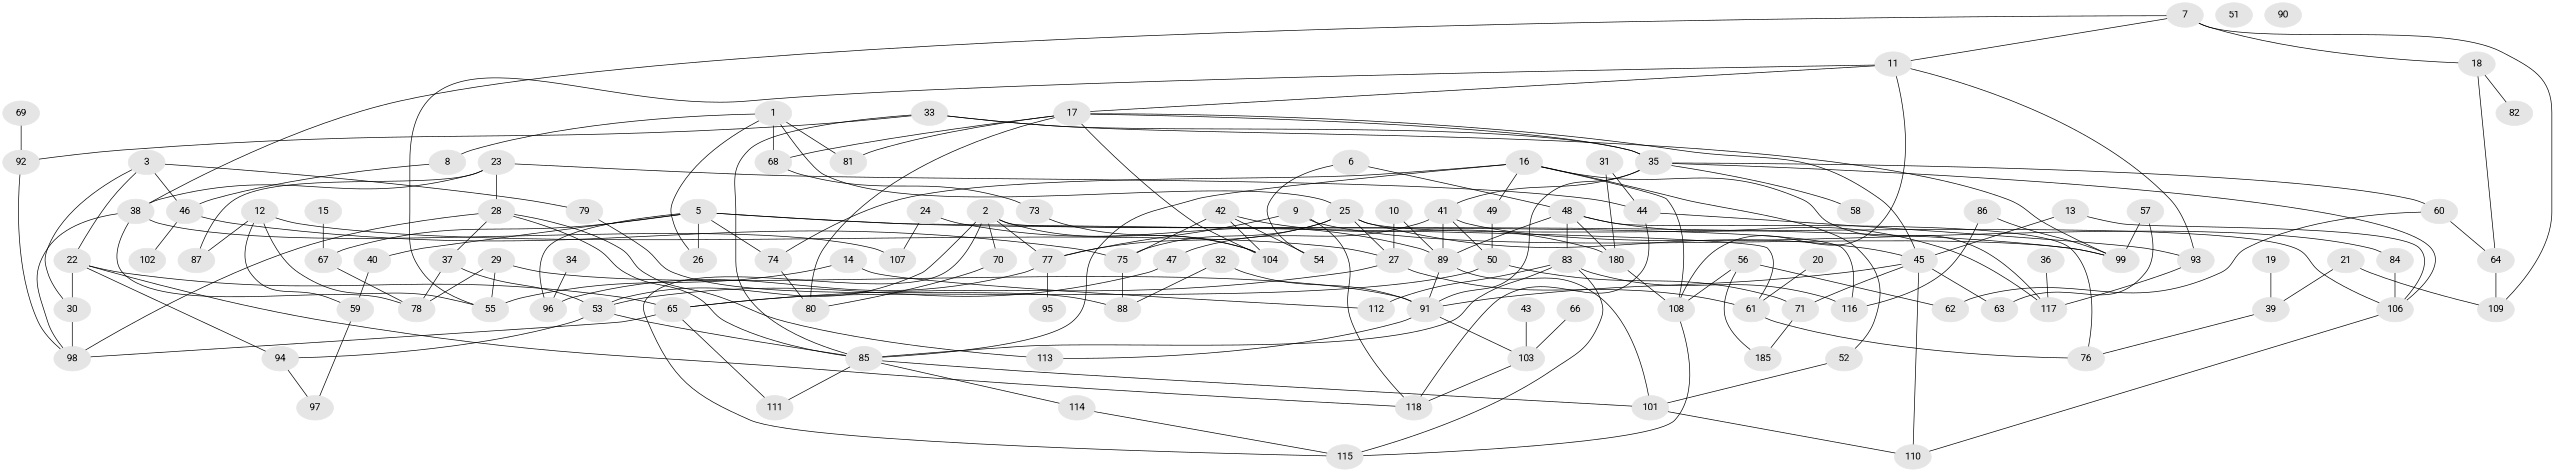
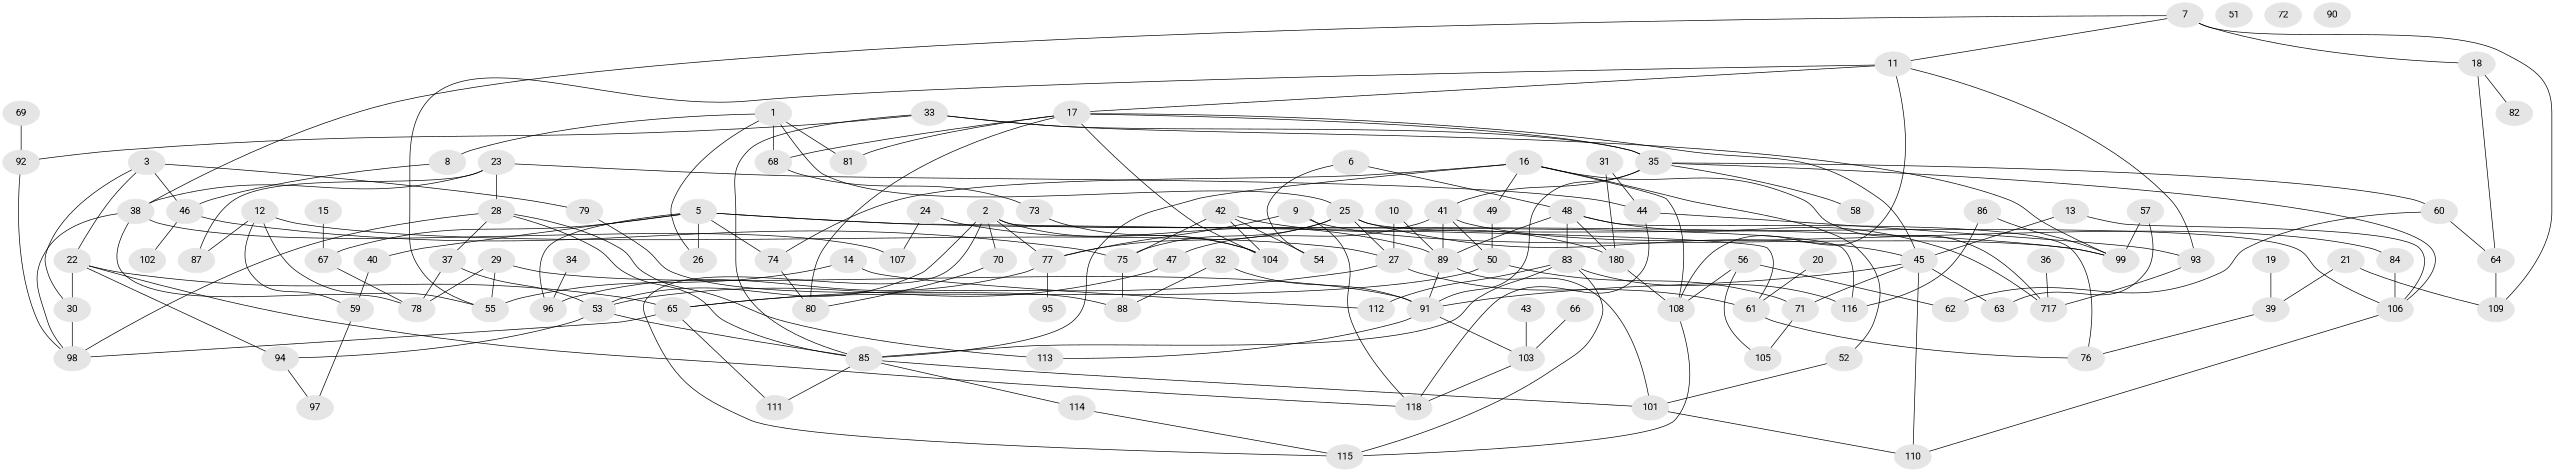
node "72": added
node "117": label "117" -> "717"
node "185": label "185" -> "105"
